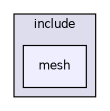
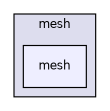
cluster "include": label "include" -> "mesh"
